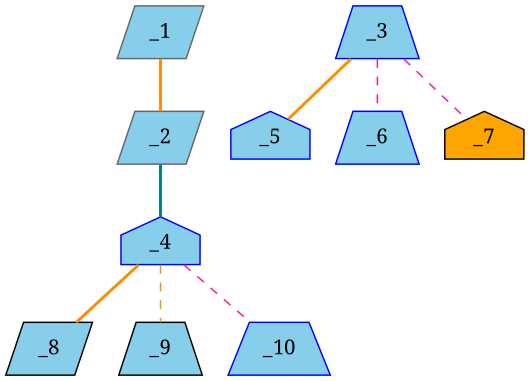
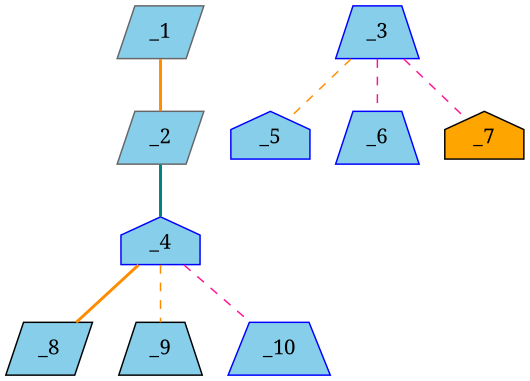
edge "_3" -- "_5": style bold -> dashed
